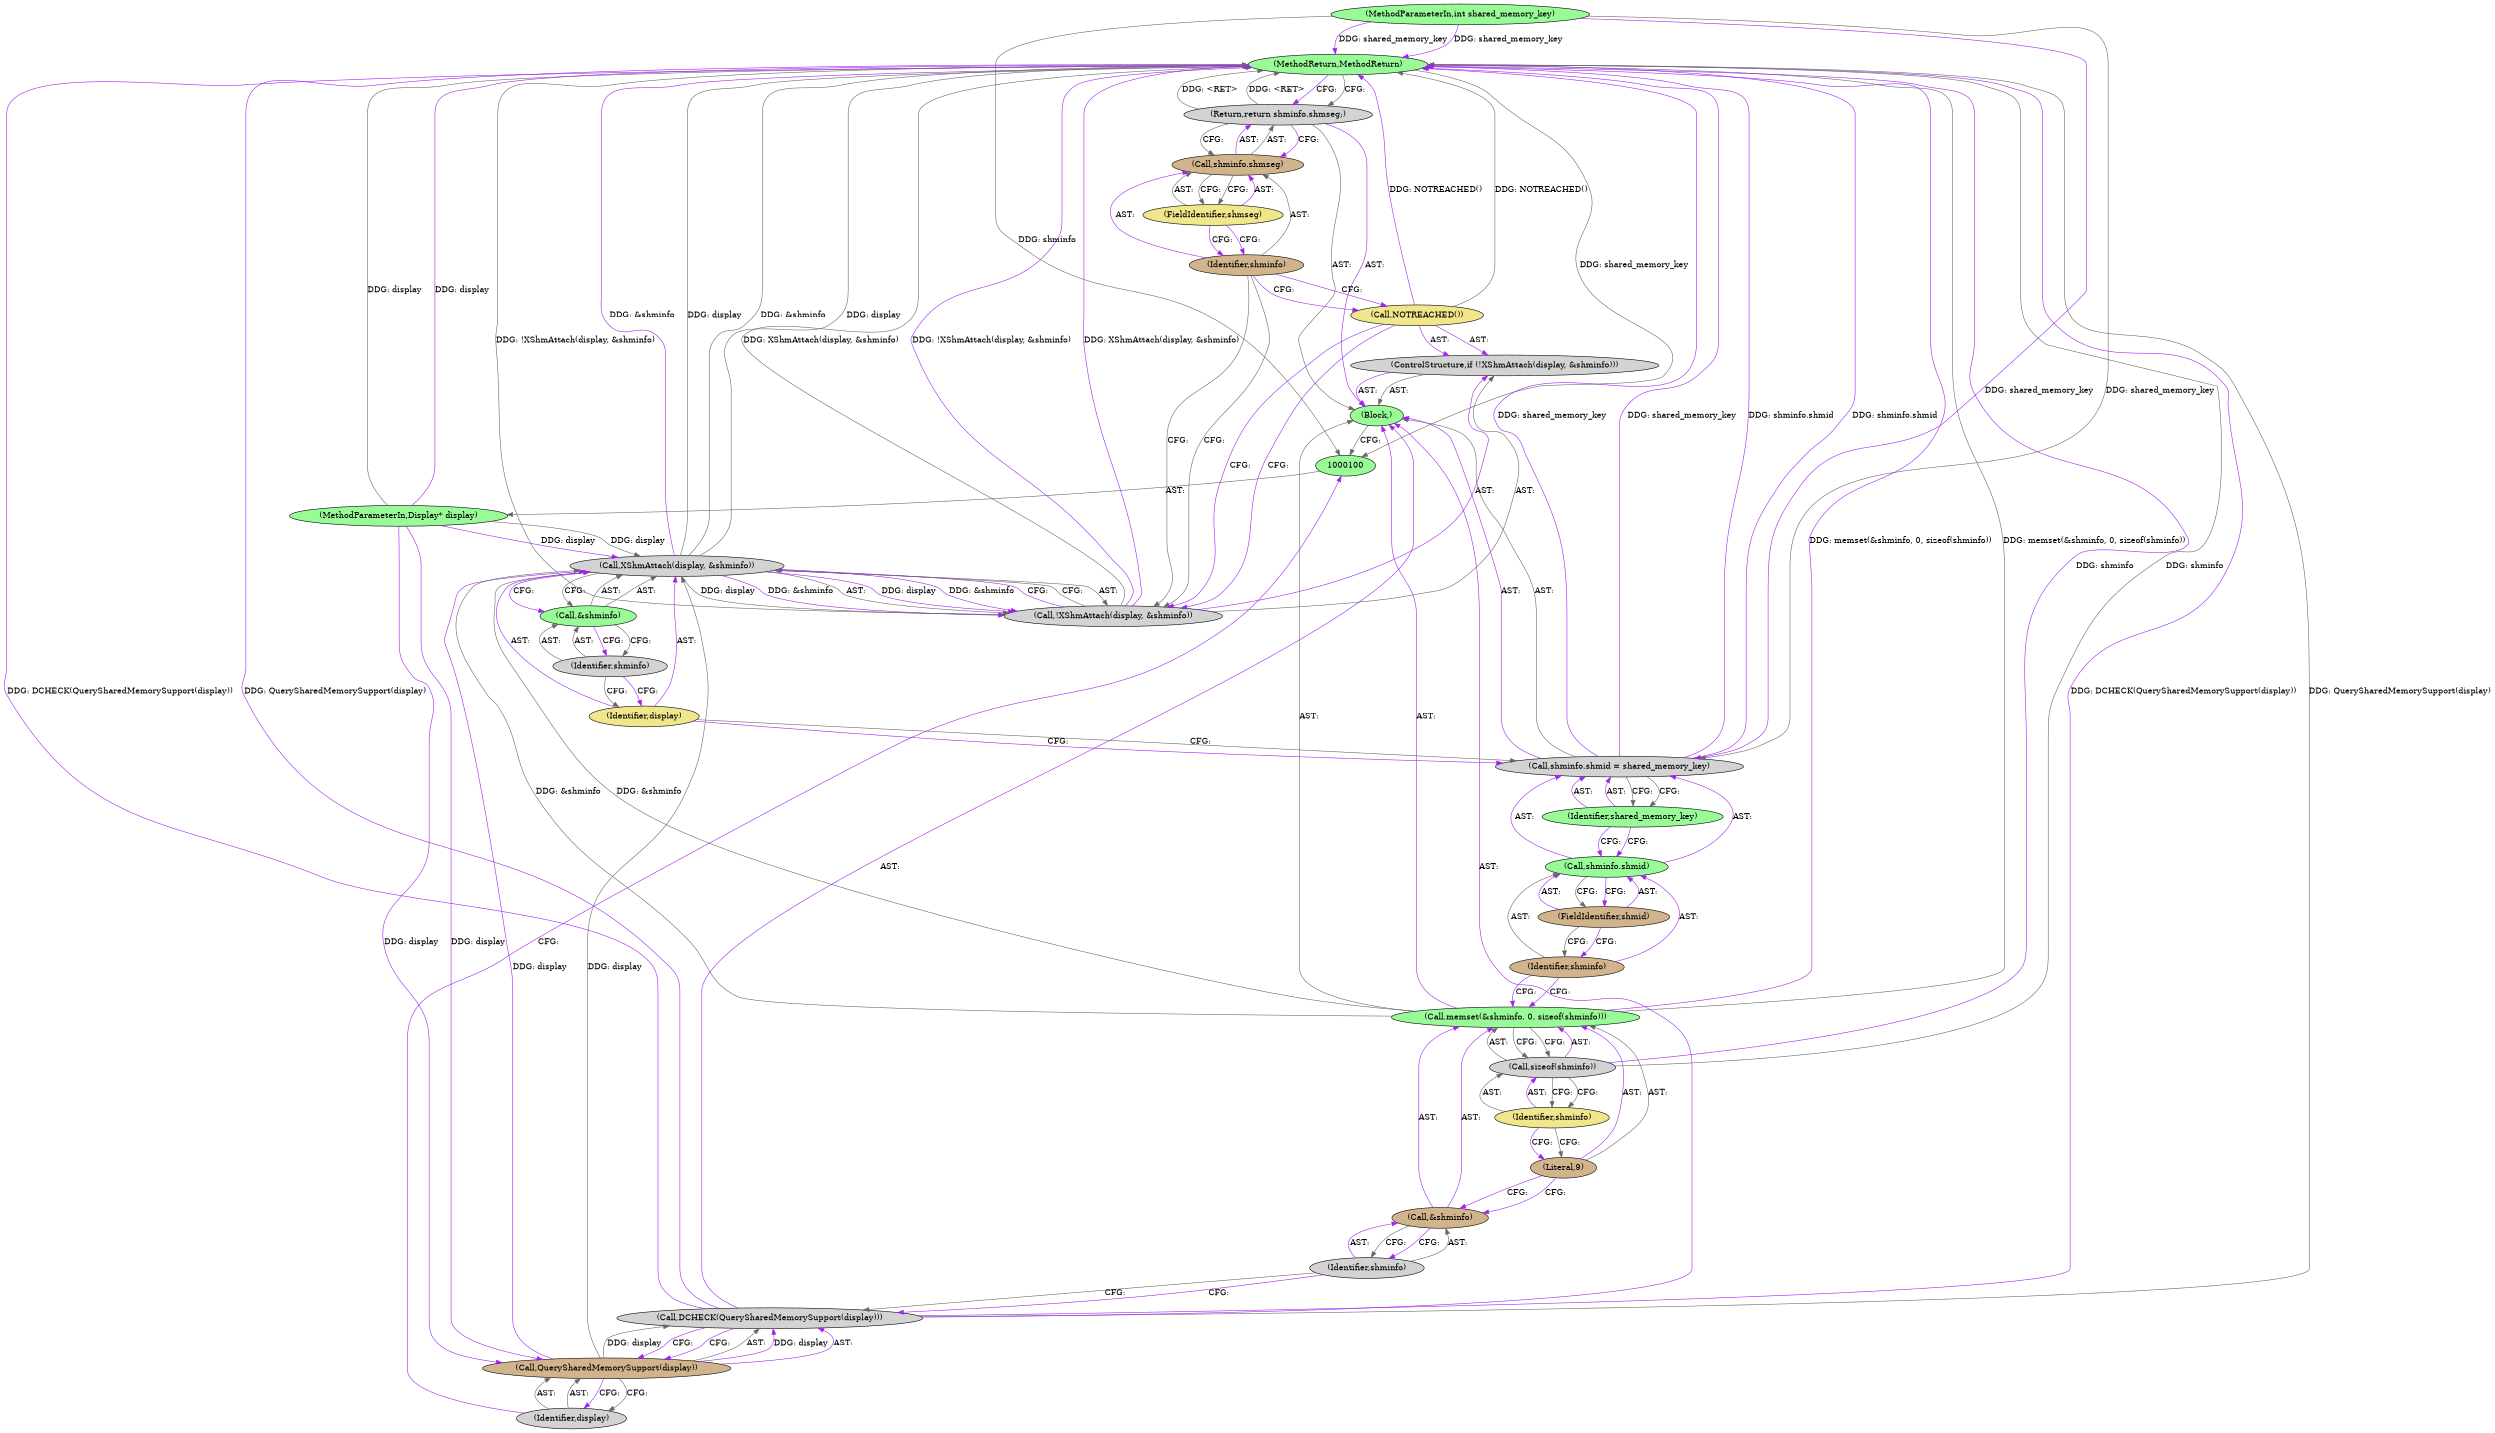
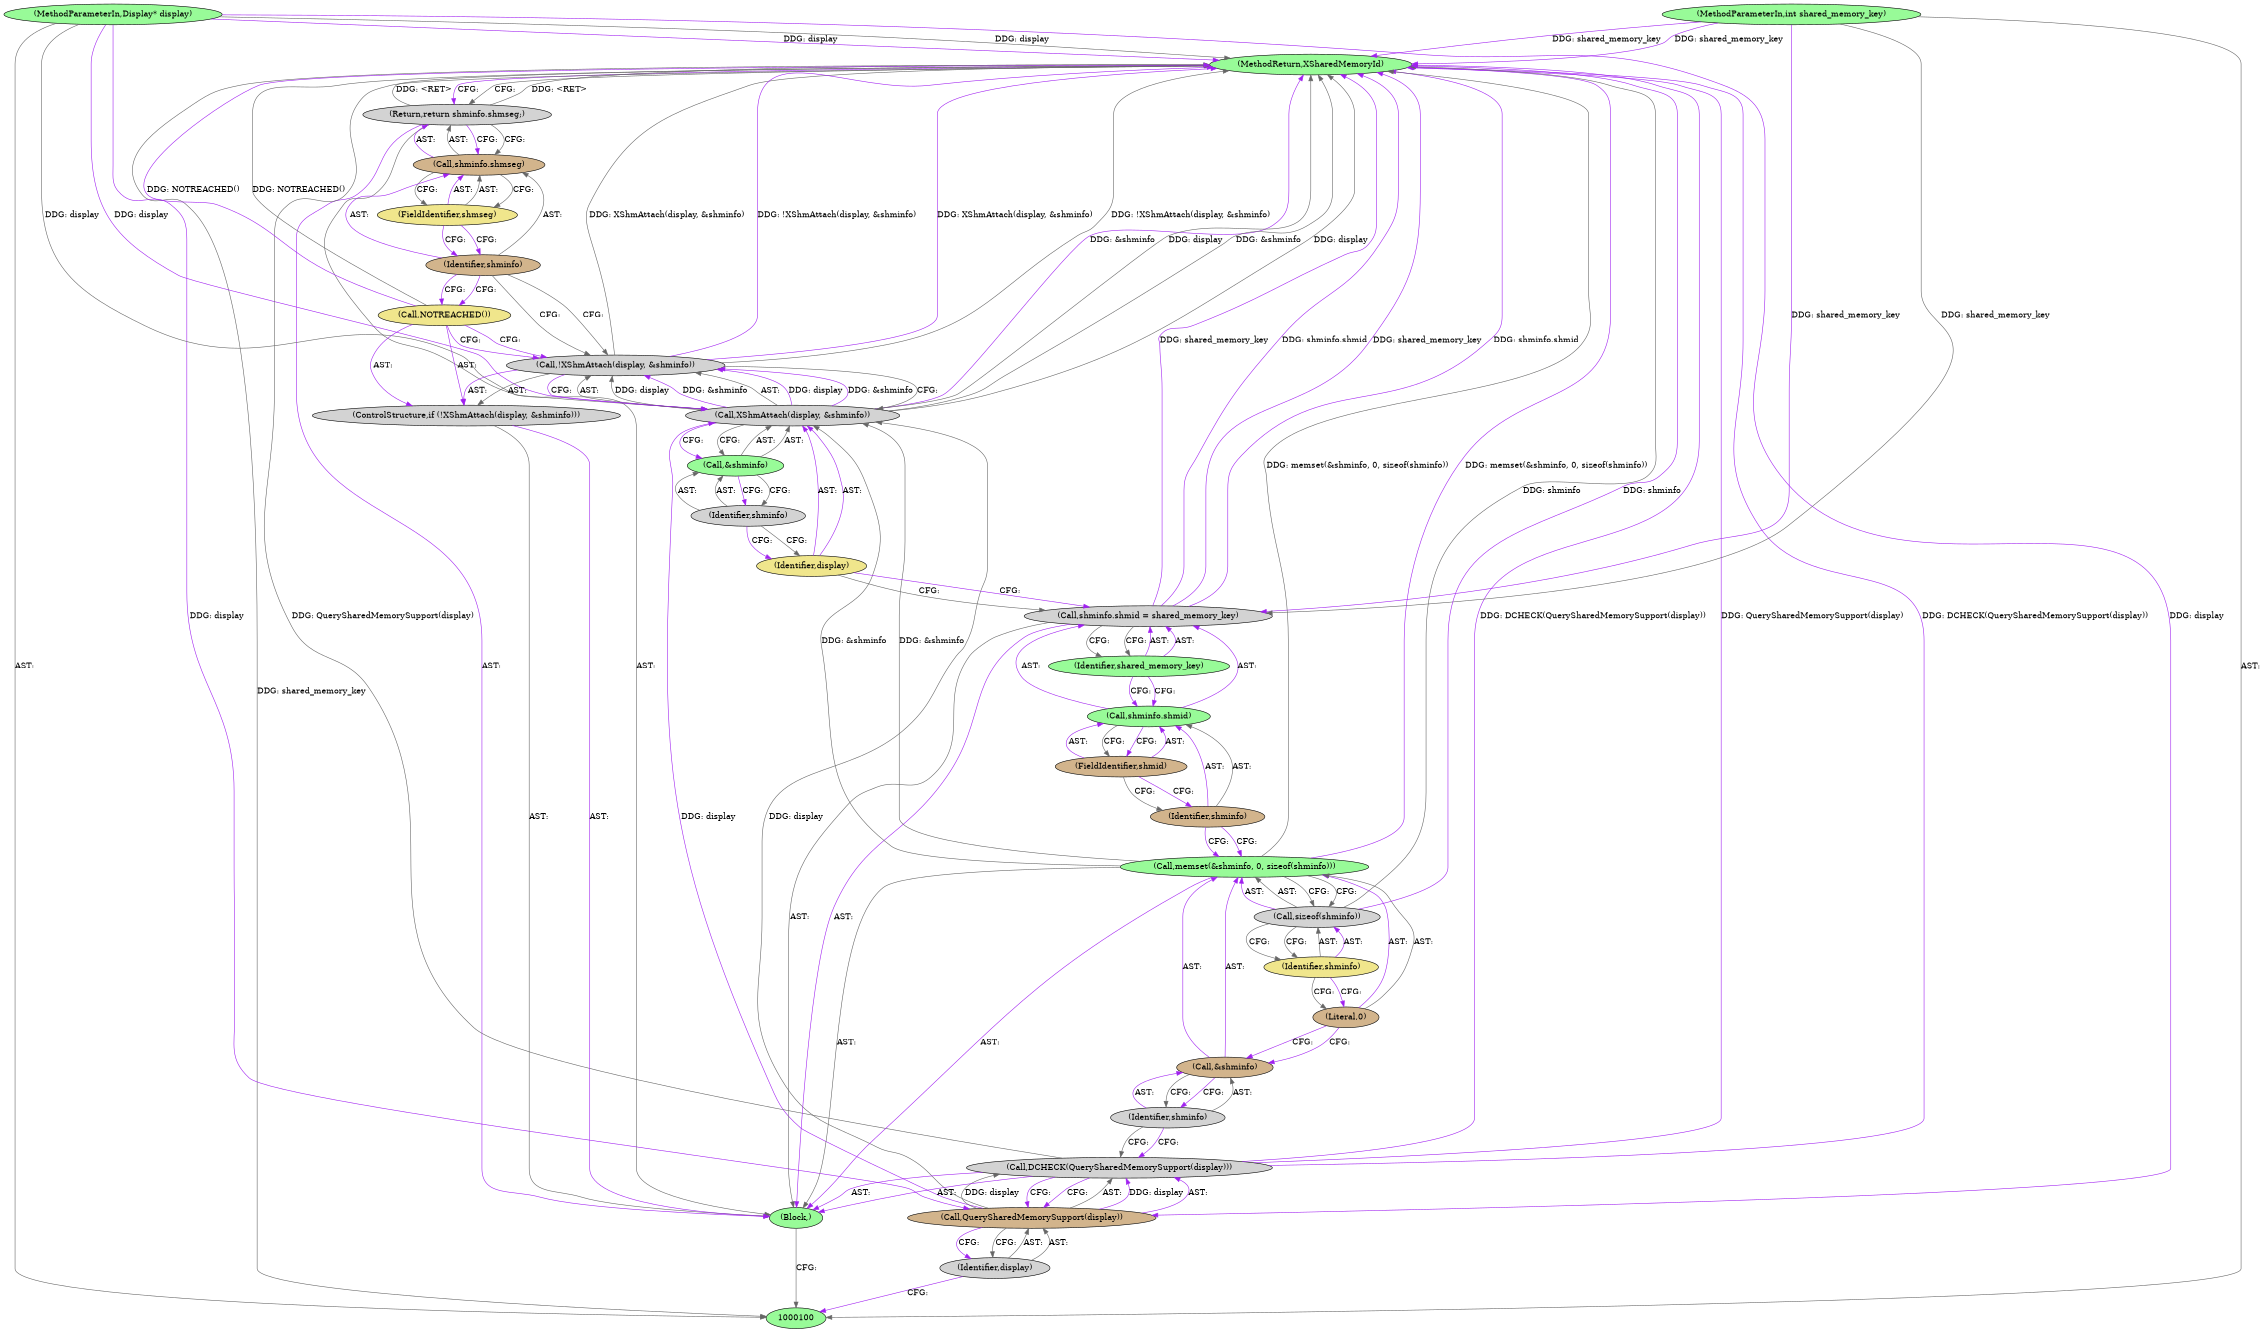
node "(MethodReturn,MethodReturn)": label "(MethodReturn,MethodReturn)" -> "(MethodReturn,XSharedMemoryId)"
edge "(MethodParameterIn,int shared_memory_key)" -> "1000100": label "DDG: shminfo" -> "AST: "
edge "1000100" -> "(MethodParameterIn,Display* display)": reversed
node "(Literal,9)": label "(Literal,9)" -> "(Literal,0)"
